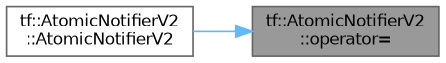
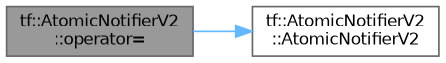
edge "tf::AtomicNotifierV2 ::AtomicNotifierV2" -> "tf::AtomicNotifierV2 ::operator=": reversed
